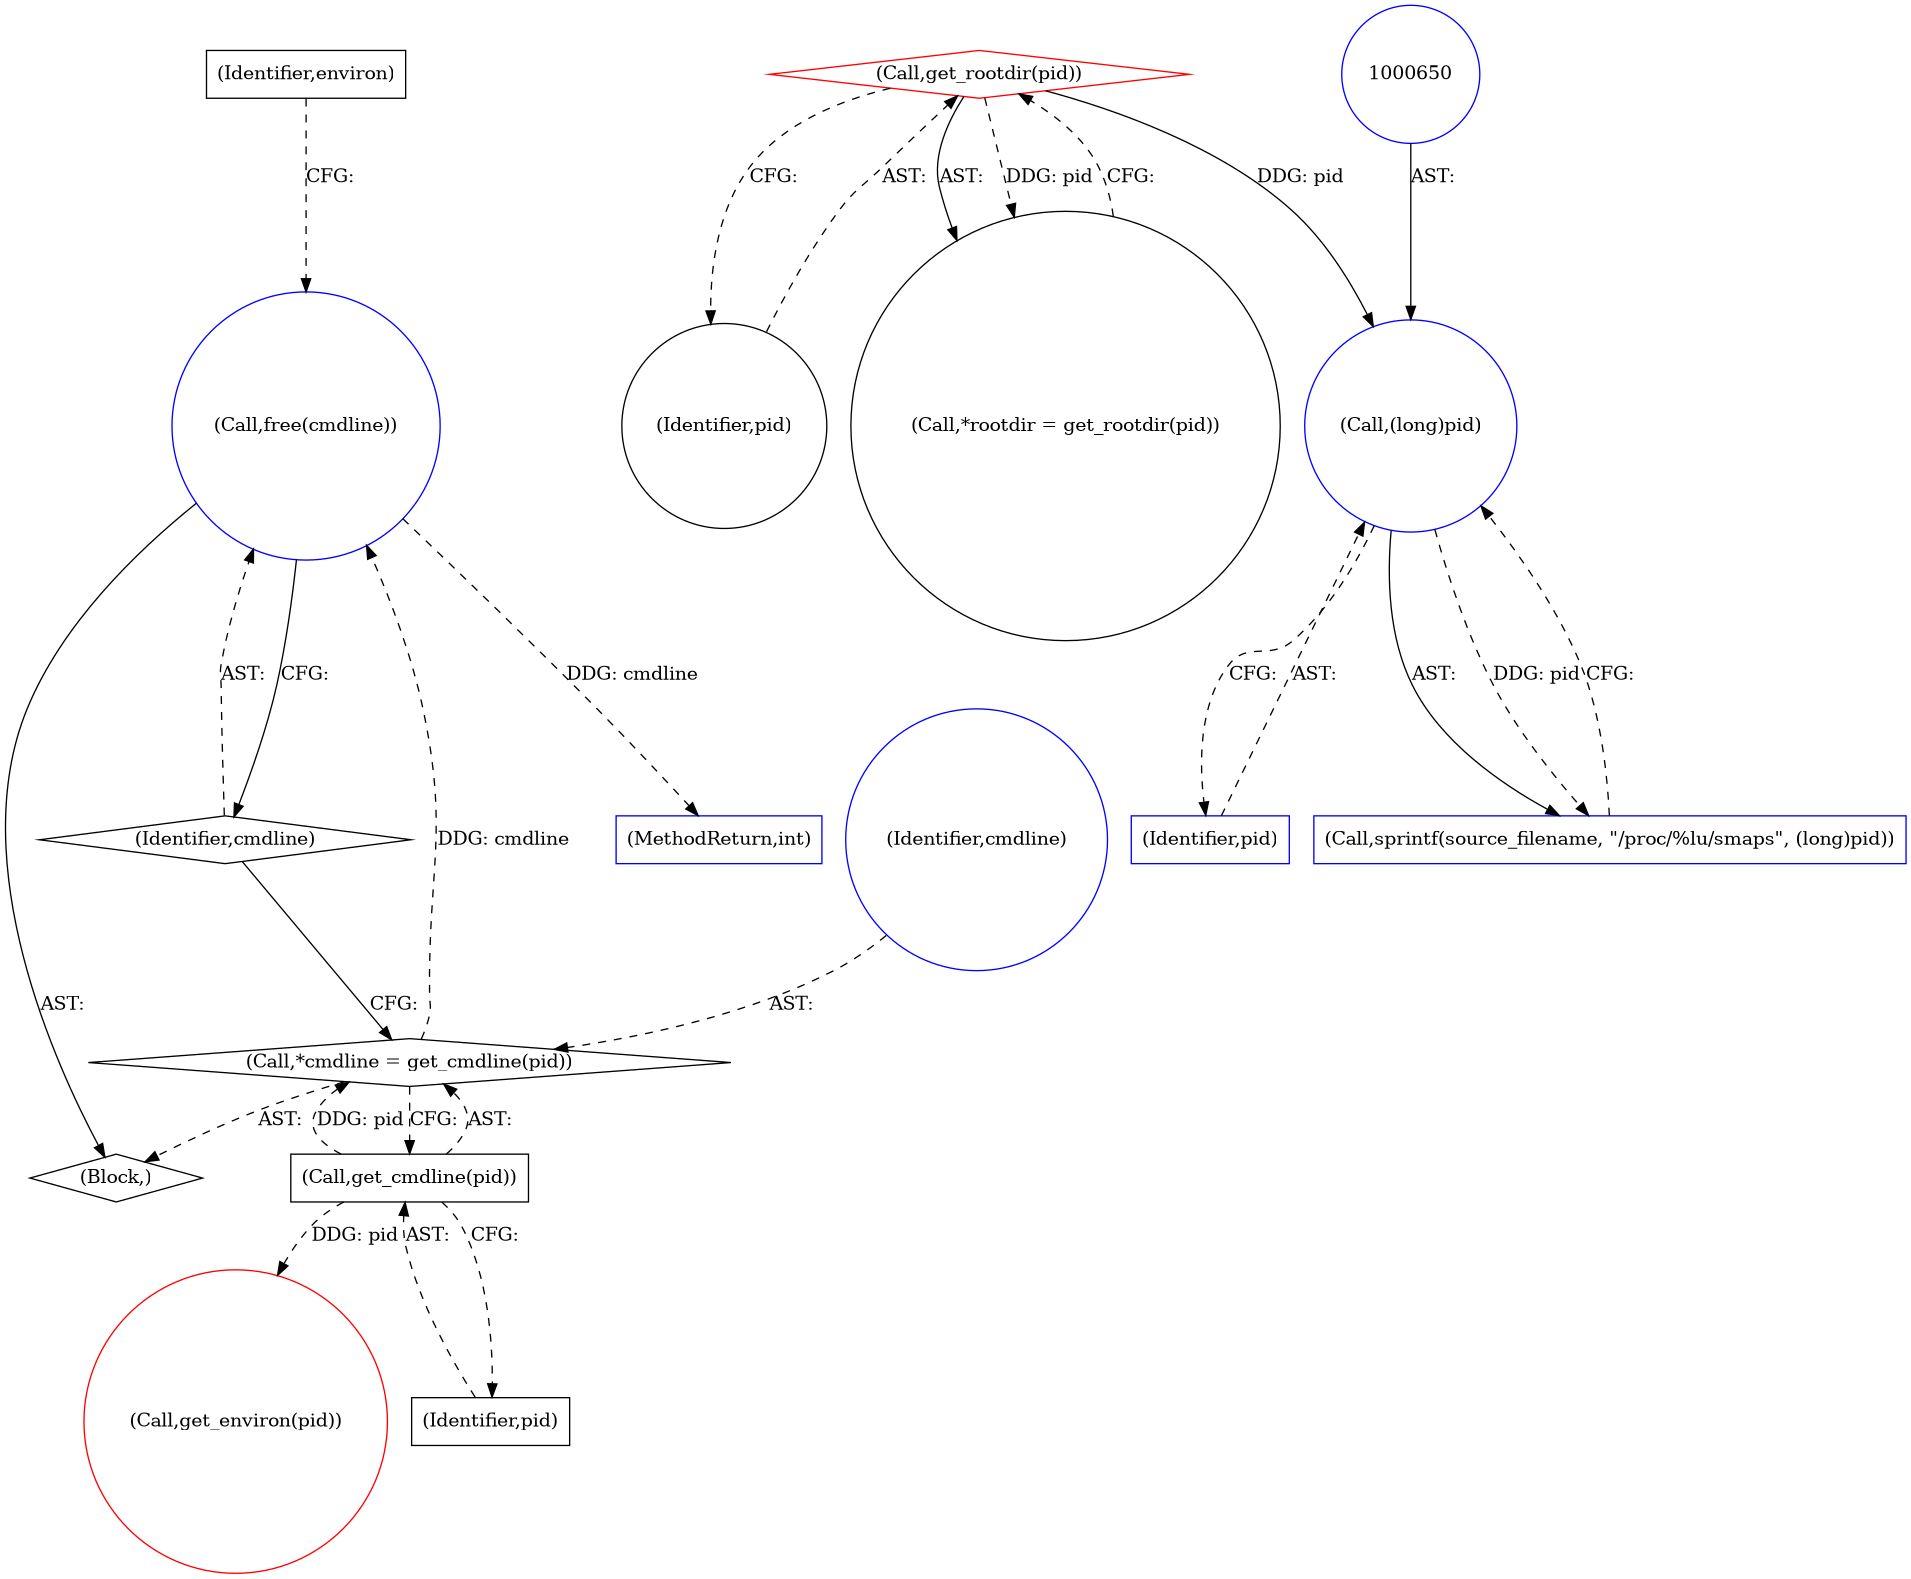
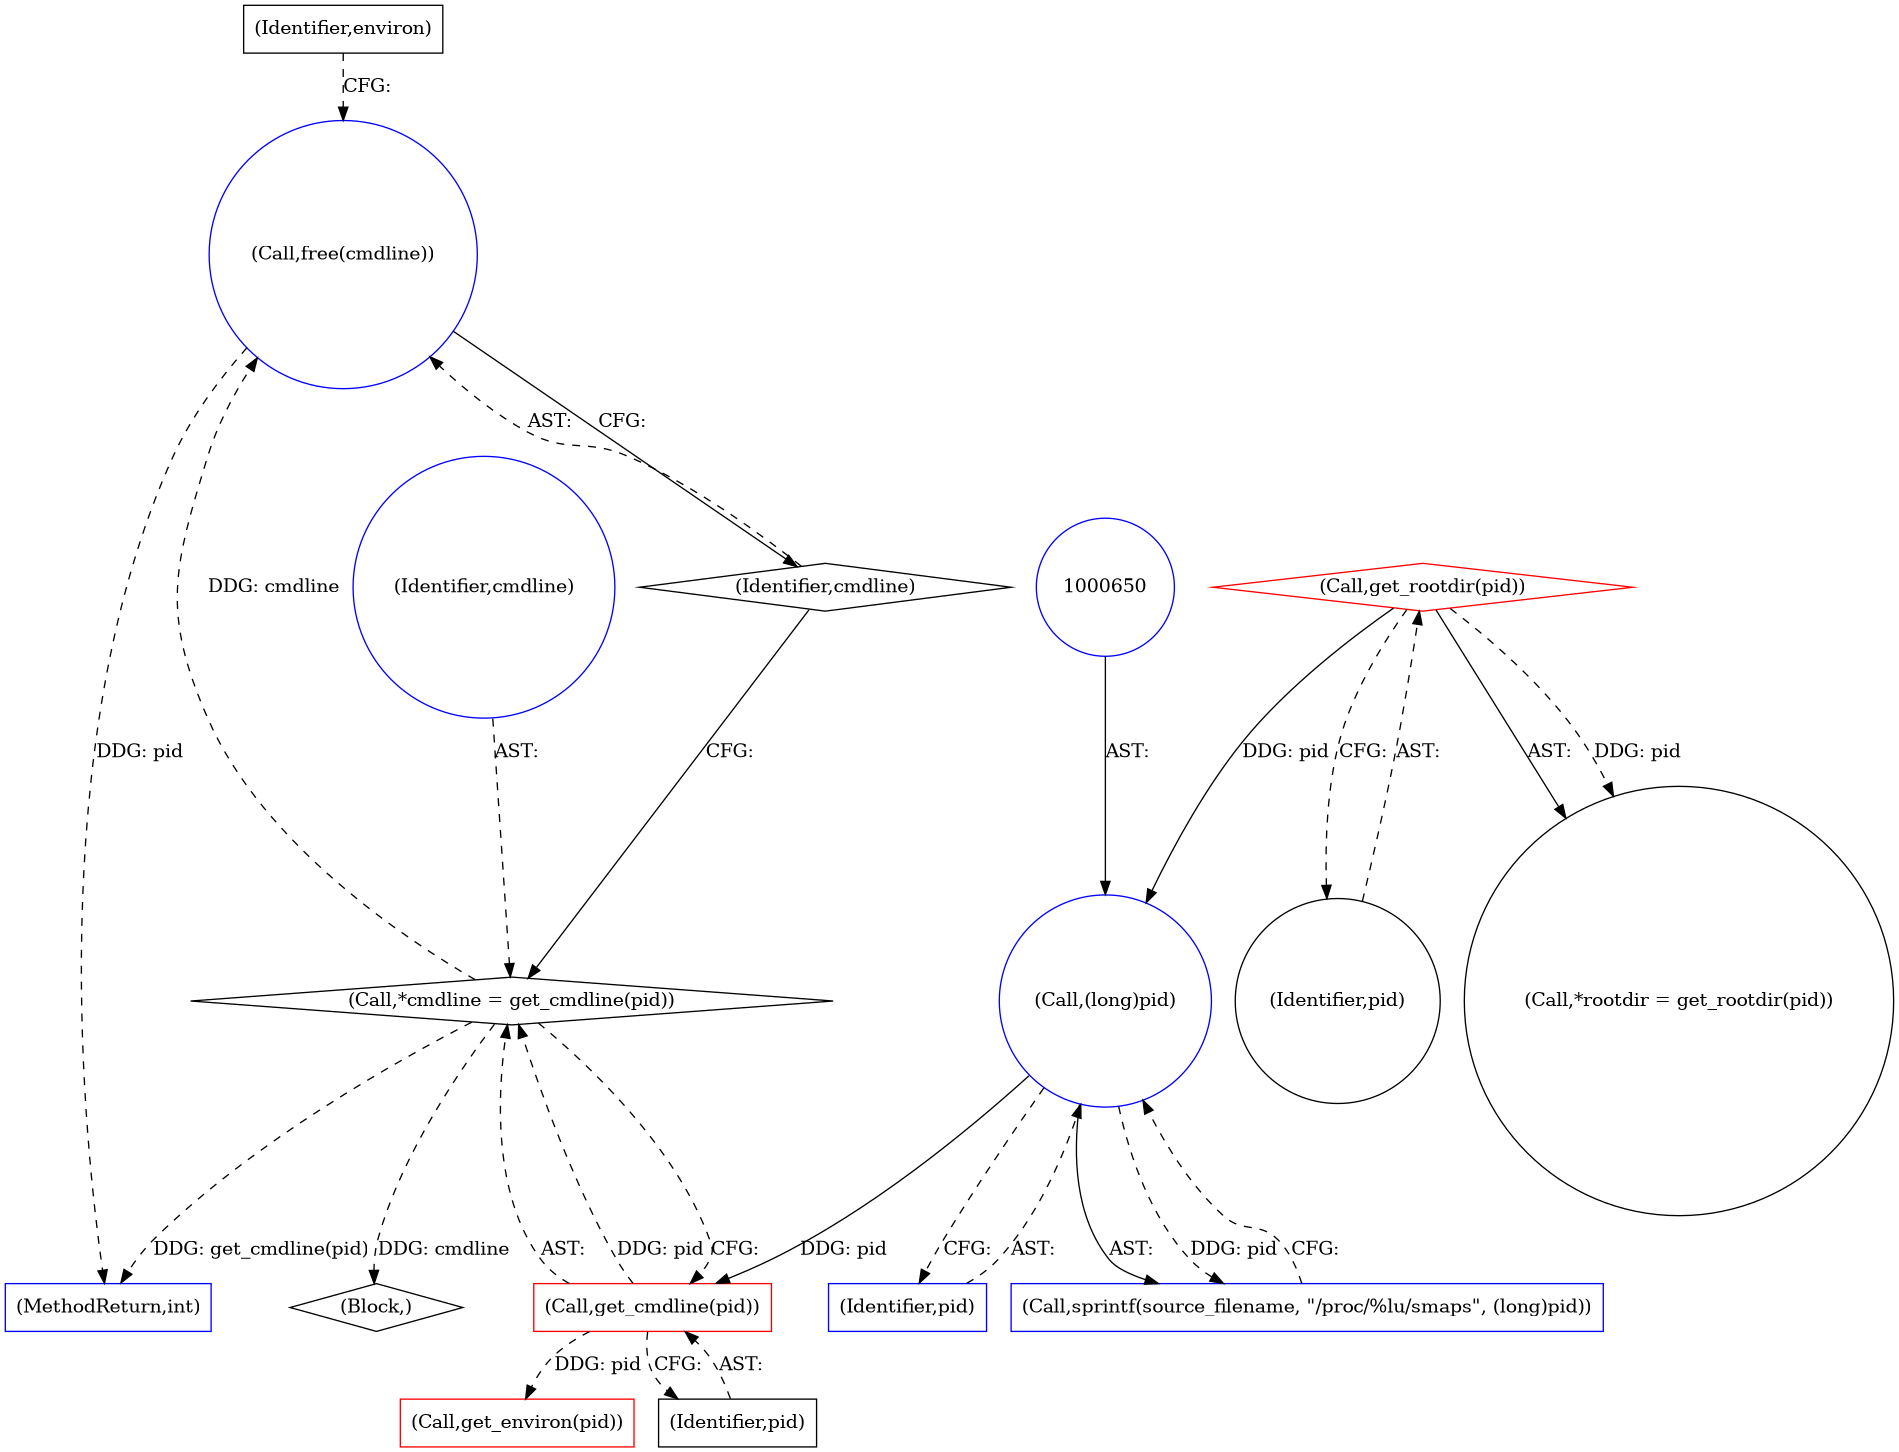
edge "(Call,*rootdir = get_rootdir(pid))" -> "(Call,get_rootdir(pid))": removed, label "CFG:"
edge "(Call,free(cmdline))" -> "(MethodReturn,int)": label "DDG: cmdline" -> "DDG: pid"
edge "(Call,free(cmdline))" -> "(Block,)": removed, label "AST:"
edge "(Call,*cmdline = get_cmdline(pid))" -> "(Block,)": label "AST: " -> "DDG: cmdline"
edge "(Call,*cmdline = get_cmdline(pid))" -> "(MethodReturn,int)": added, label "DDG: get_cmdline(pid)"
node "(Call,get_cmdline(pid))": color black -> red
edge "(Call,(long)pid)" -> "(Call,get_cmdline(pid))": added, label "DDG: pid"
node "(Call,get_environ(pid))": shape circle -> box
